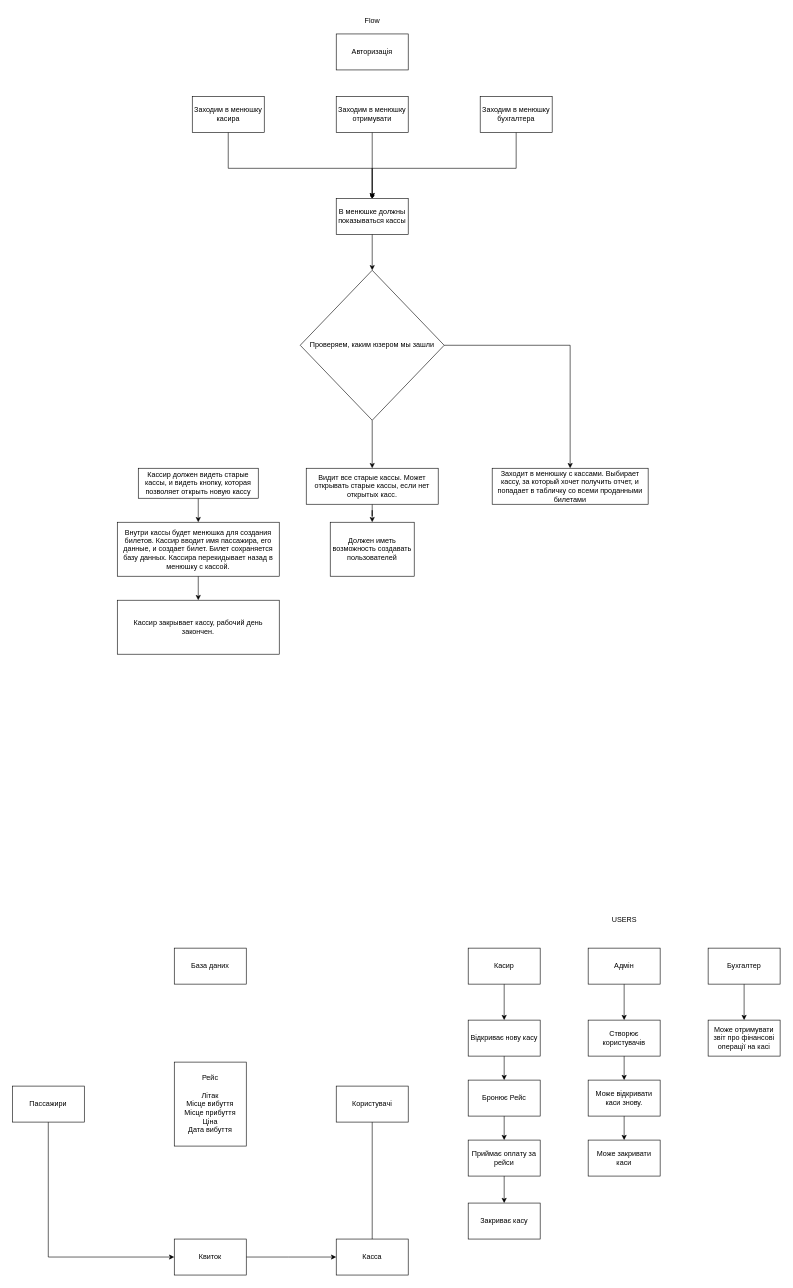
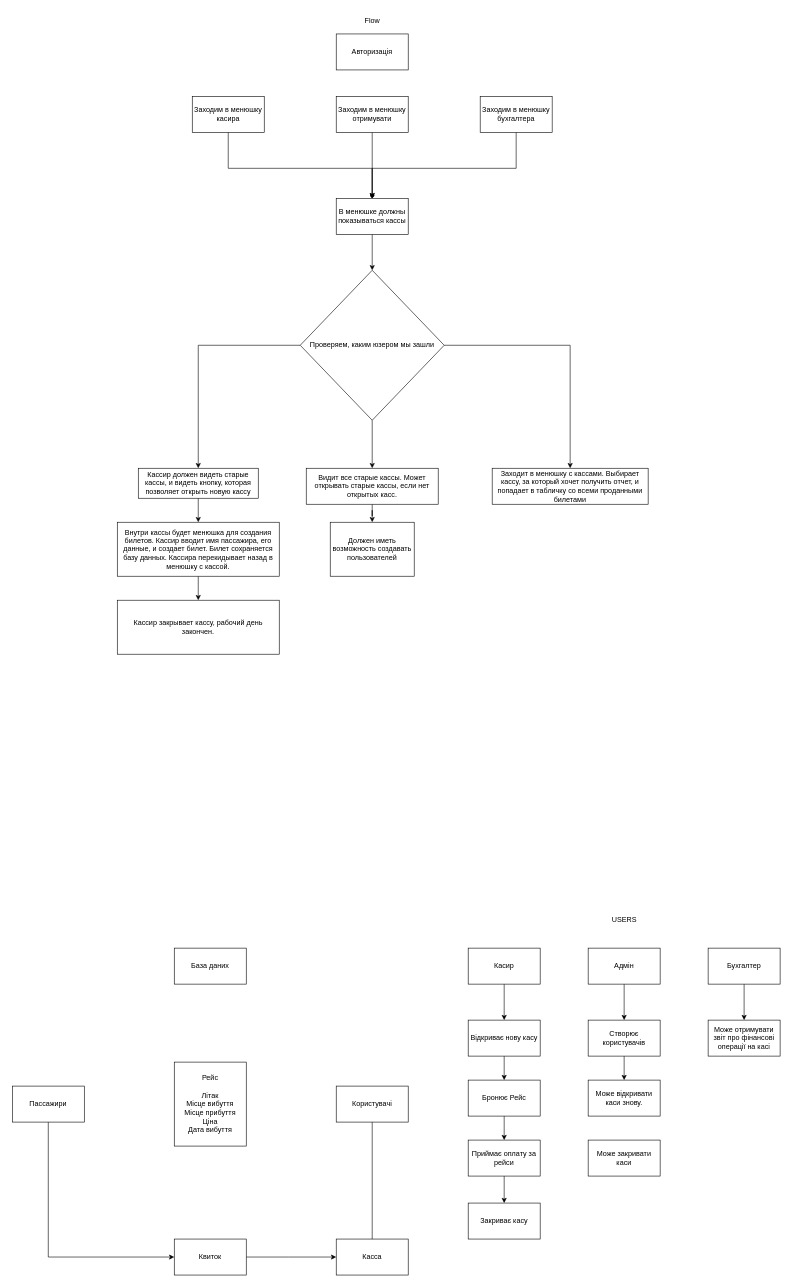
edge "Проверяем, каким юзером мы зашли" -> "Кассир должен видеть старые кассы, и видеть кнопку, которая позволяет открыть новую кассу": added
edge "Може відкривати каси знову." -> "Може закривати каси": removed
